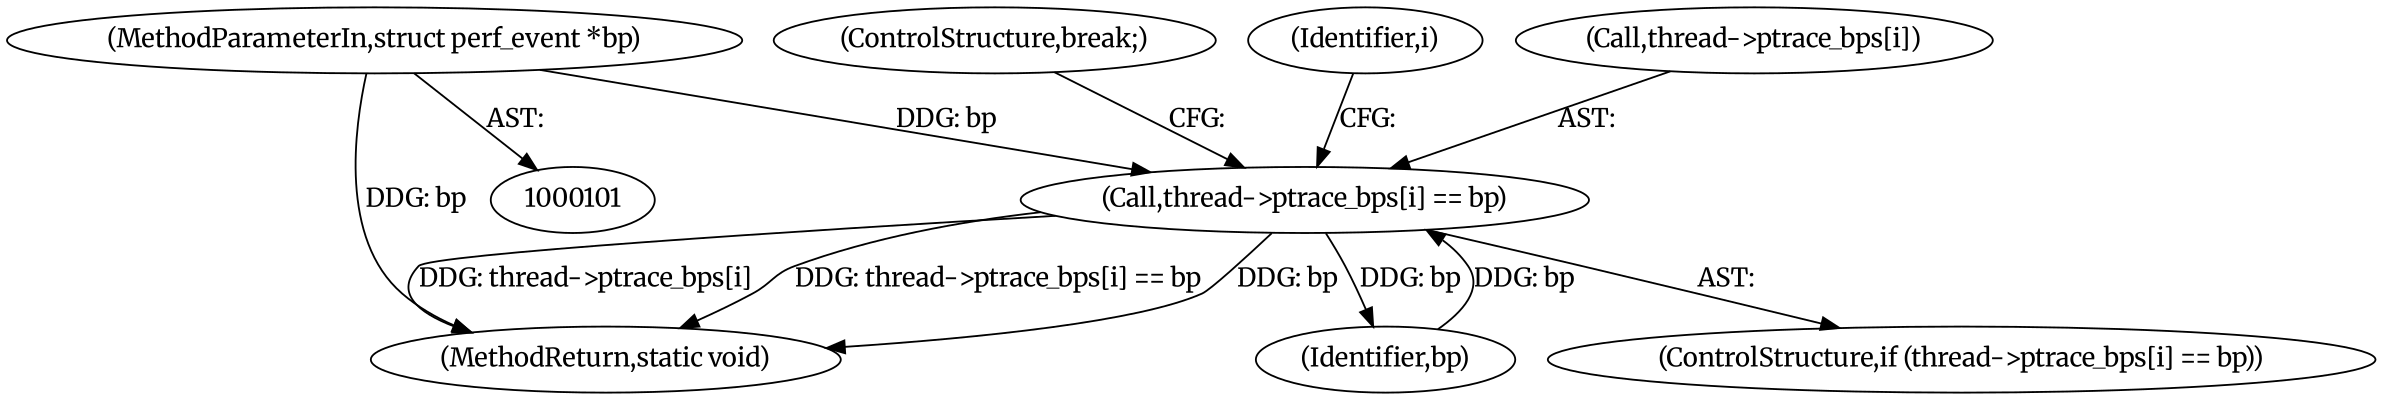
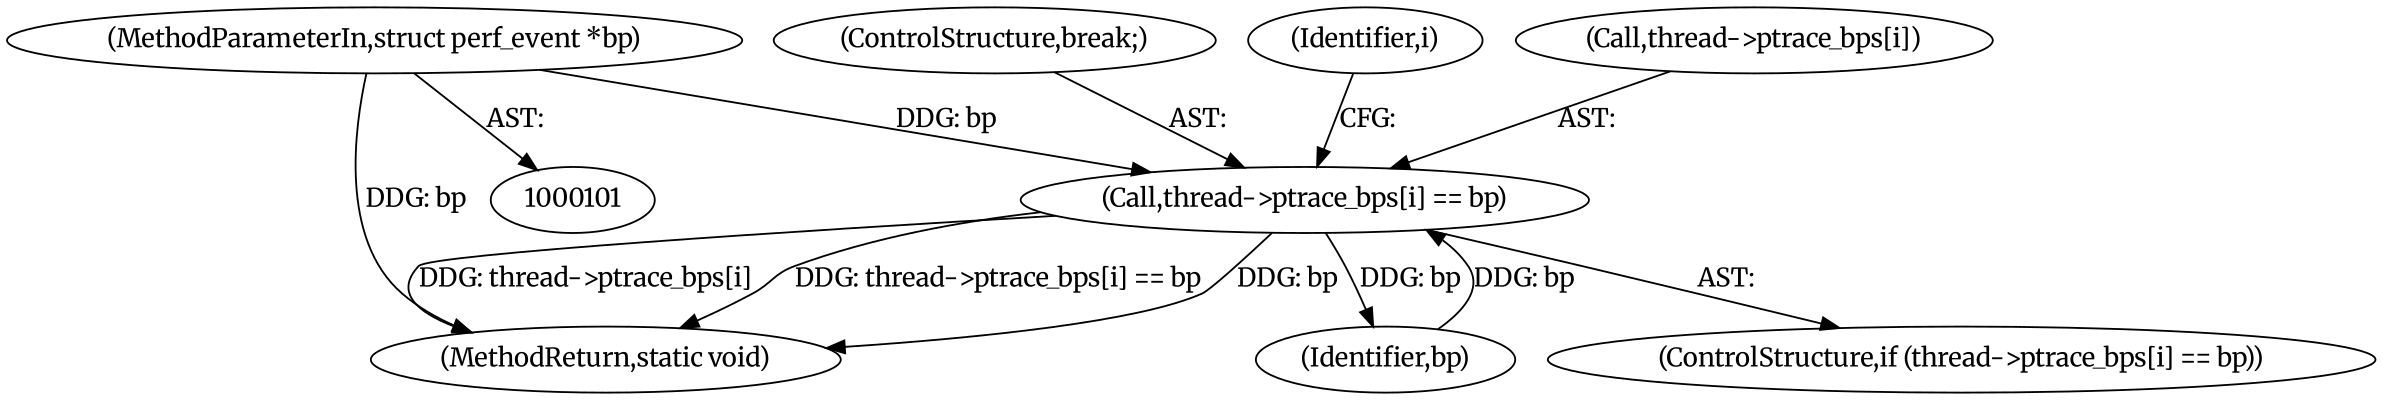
edge "(ControlStructure,break;)" -> "(Call,thread->ptrace_bps[i] == bp)": label "CFG: " -> "AST: "
